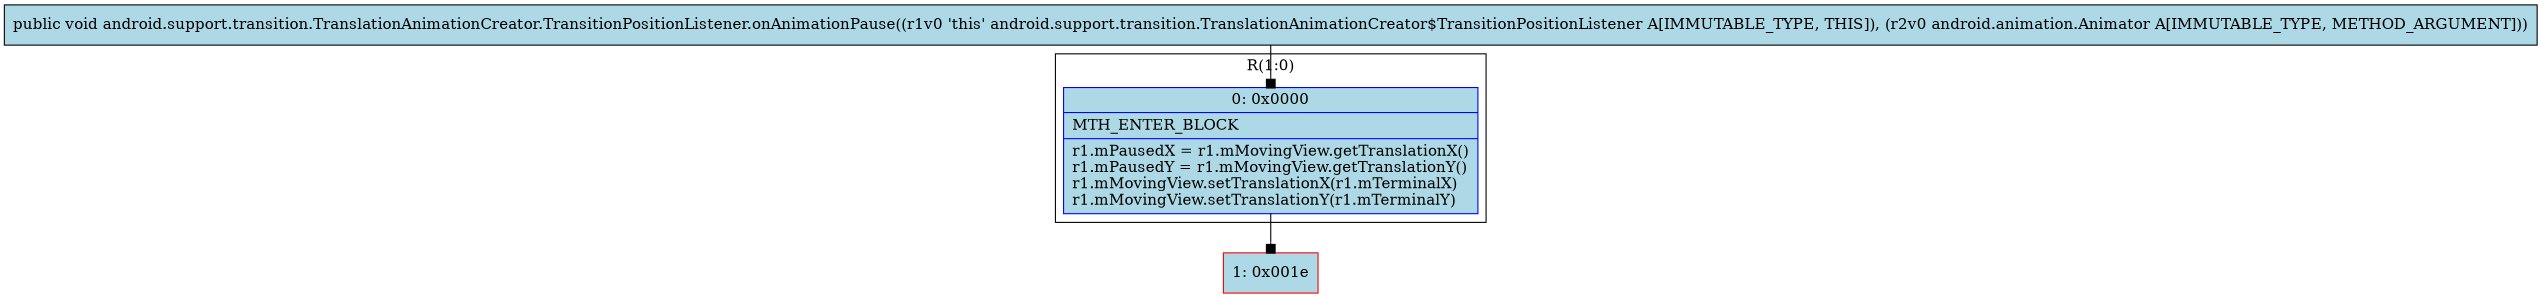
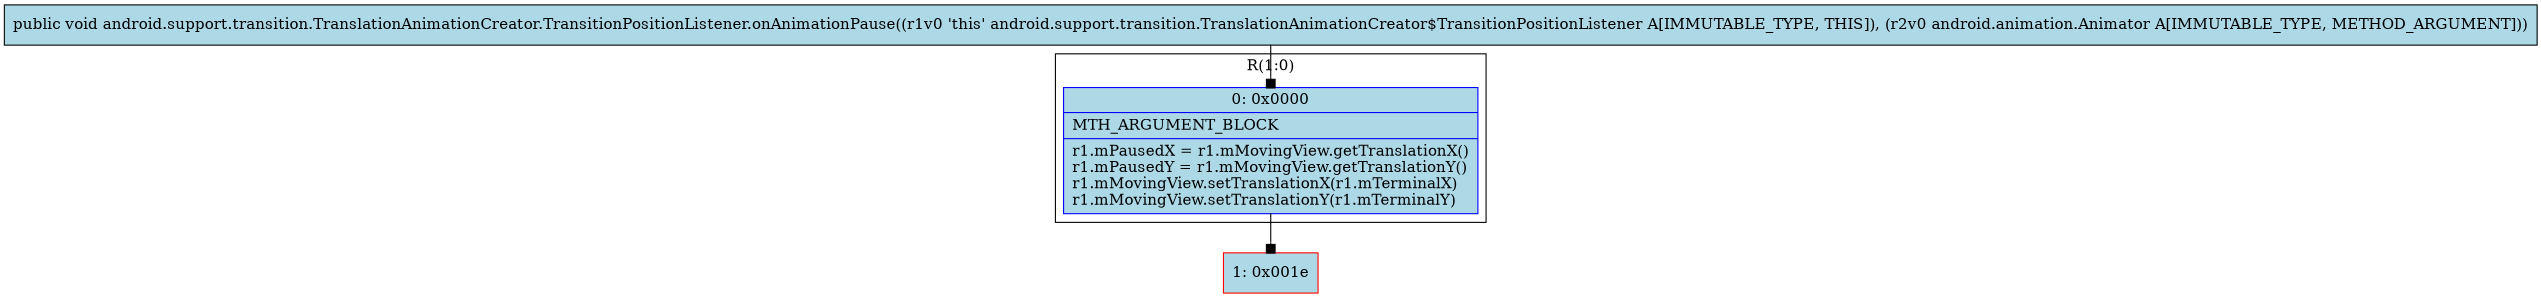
node "0: 0x0000": text "MTH_ENTER_BLOCK" -> "MTH_ARGUMENT_BLOCK"
